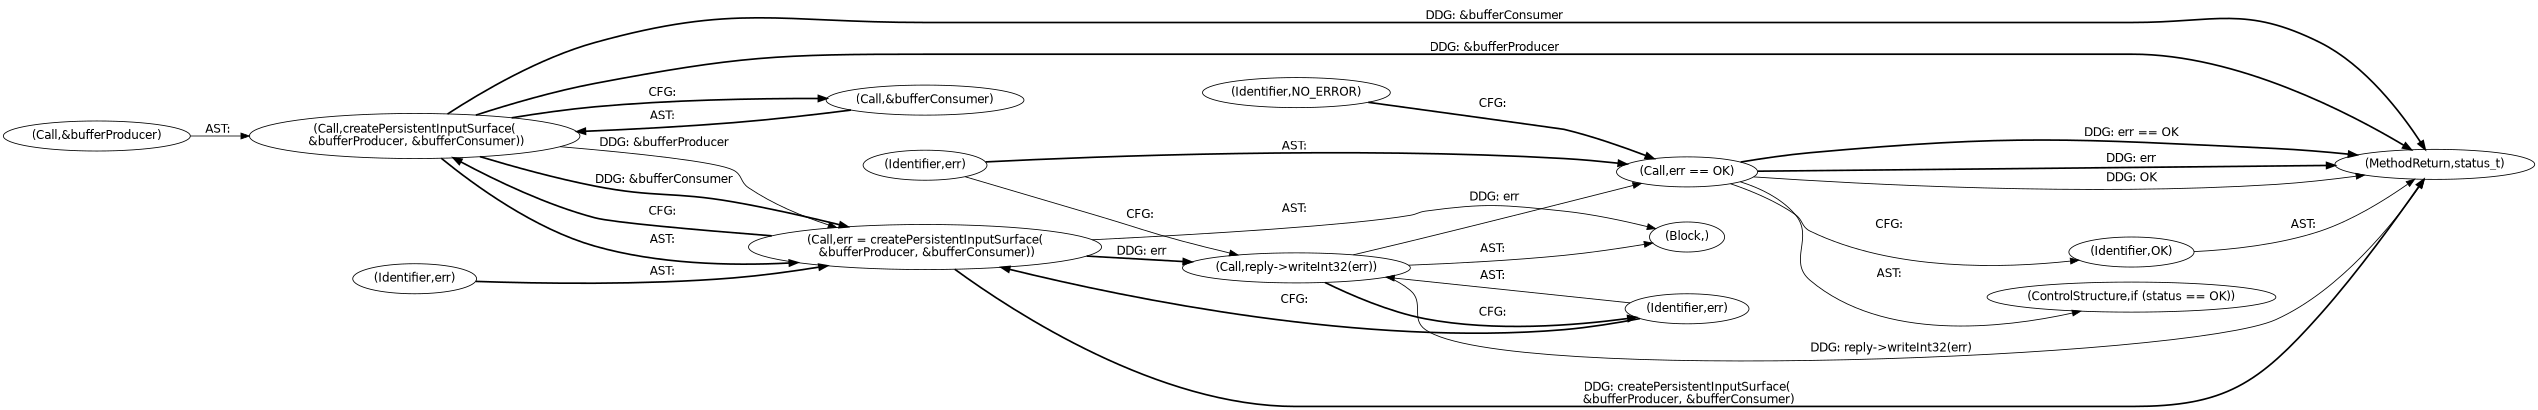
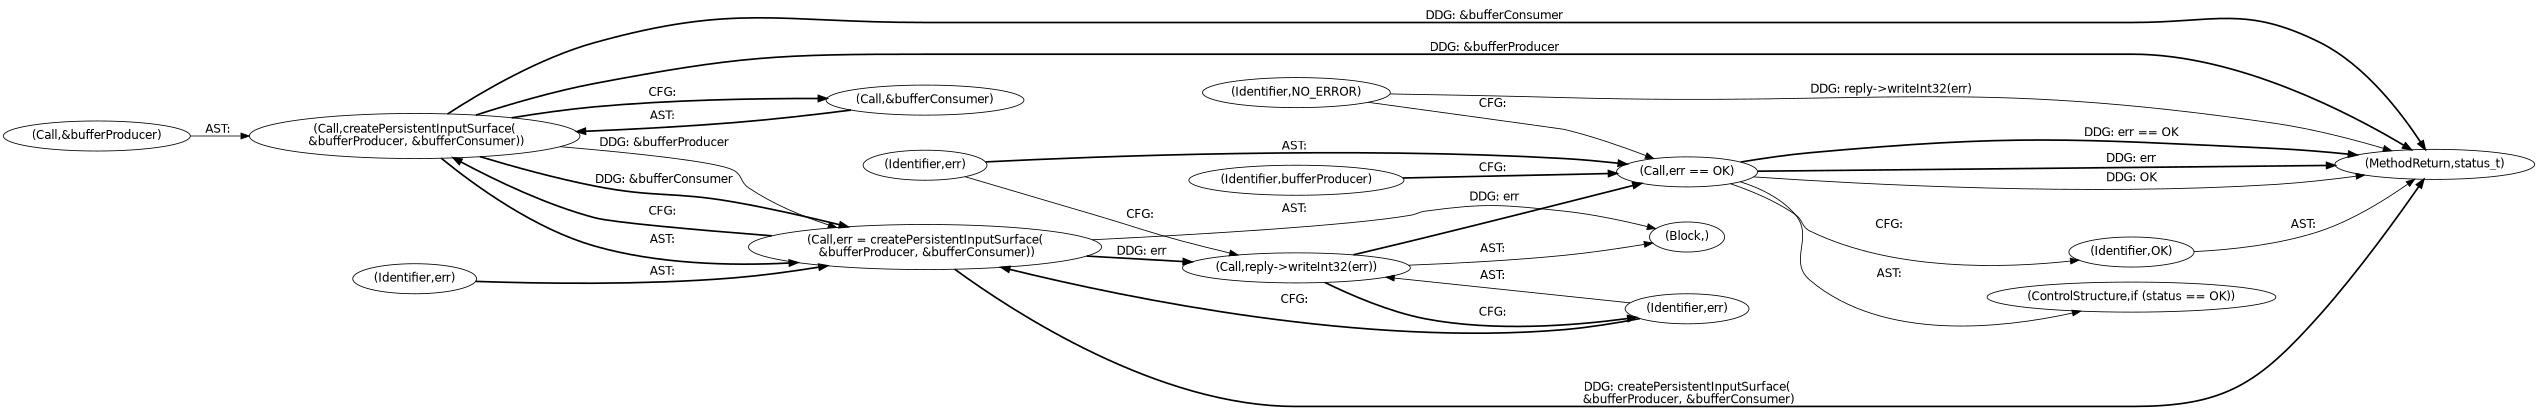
edge "(Identifier,NO_ERROR)" -> "(Call,err == OK)": style bold -> solid
node "(Identifier,bufferProducer)": added
edge "(Call,reply->writeInt32(err))" -> "(Call,err == OK)": style solid -> bold
edge "(Call,reply->writeInt32(err))" -> "(MethodReturn,status_t)": now "(Identifier,NO_ERROR)" -> "(MethodReturn,status_t)"
